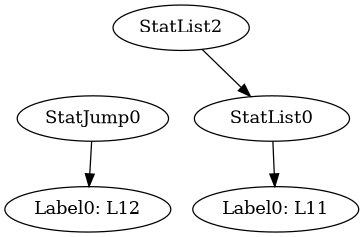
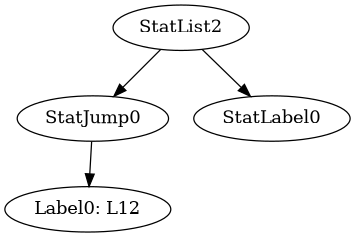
edge "StatList2" -> "StatJump0": added
node "StatList0": label "StatList0" -> "StatLabel0"
node "Label0: L11": removed
